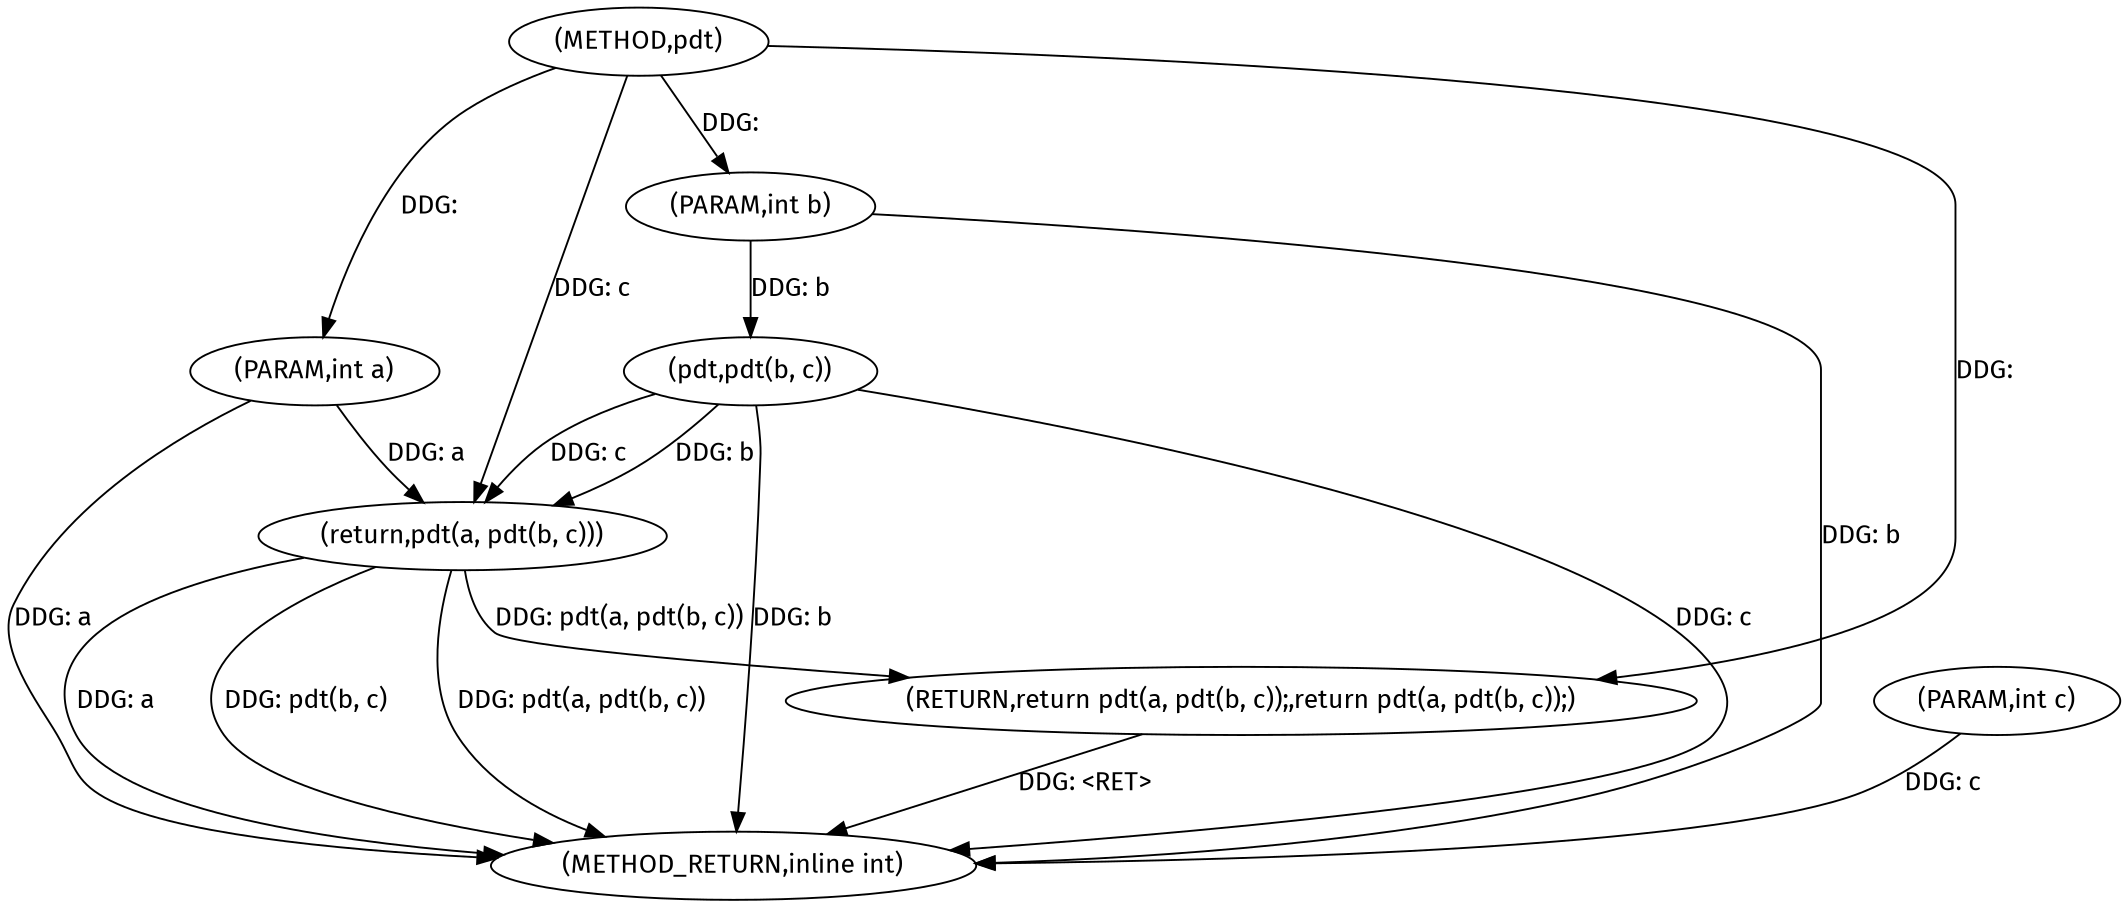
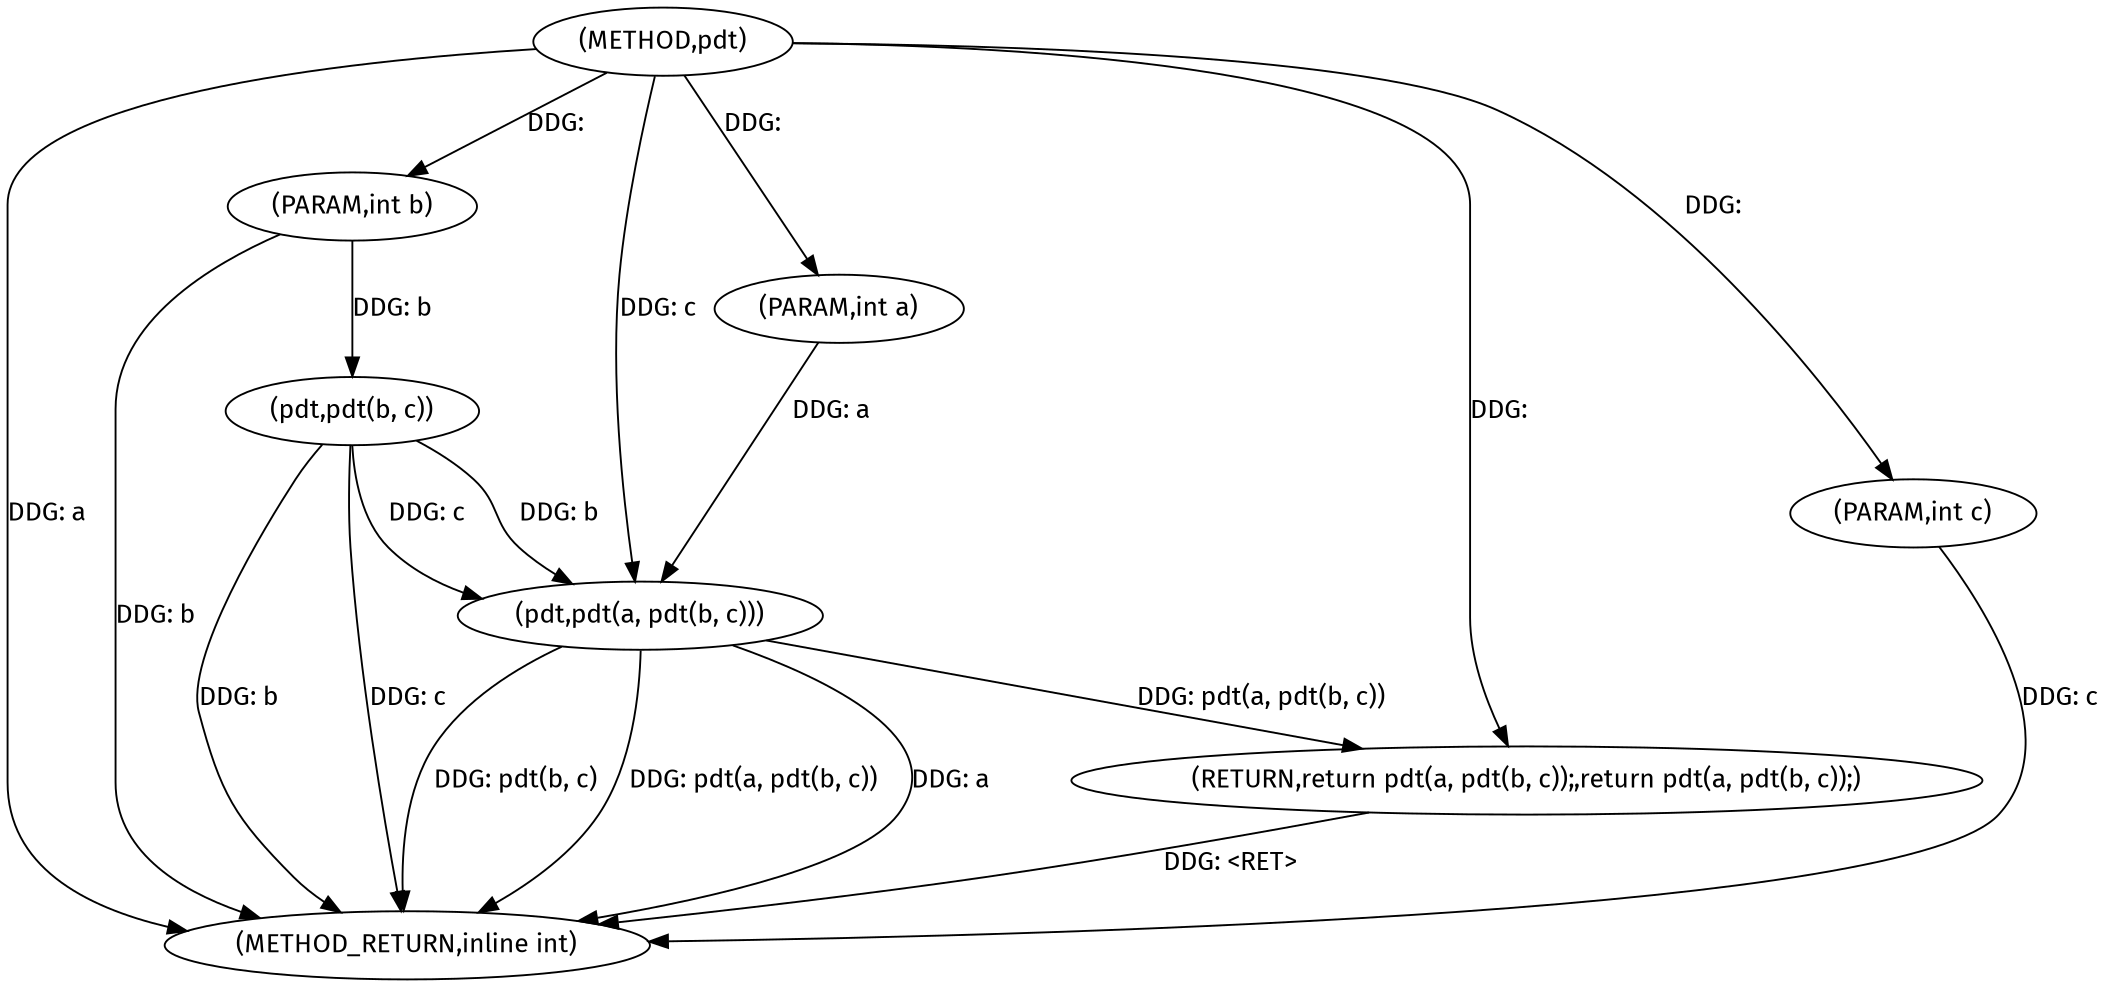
edge "(METHOD,pdt)" -> "(PARAM,int c)": added, label "DDG:"
node "(return,pdt(a, pdt(b, c)))": label "(return,pdt(a, pdt(b, c)))" -> "(pdt,pdt(a, pdt(b, c)))"
edge "(PARAM,int a)" -> "(METHOD_RETURN,inline int)": now "(METHOD,pdt)" -> "(METHOD_RETURN,inline int)"
